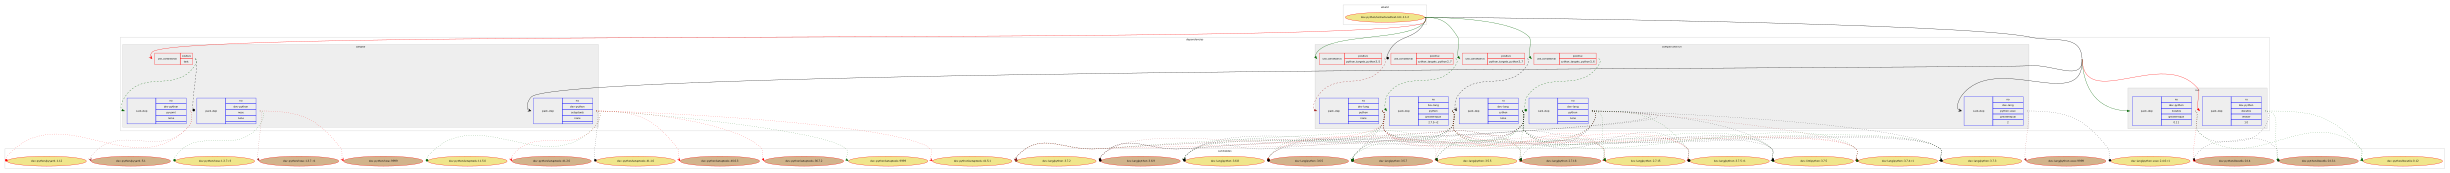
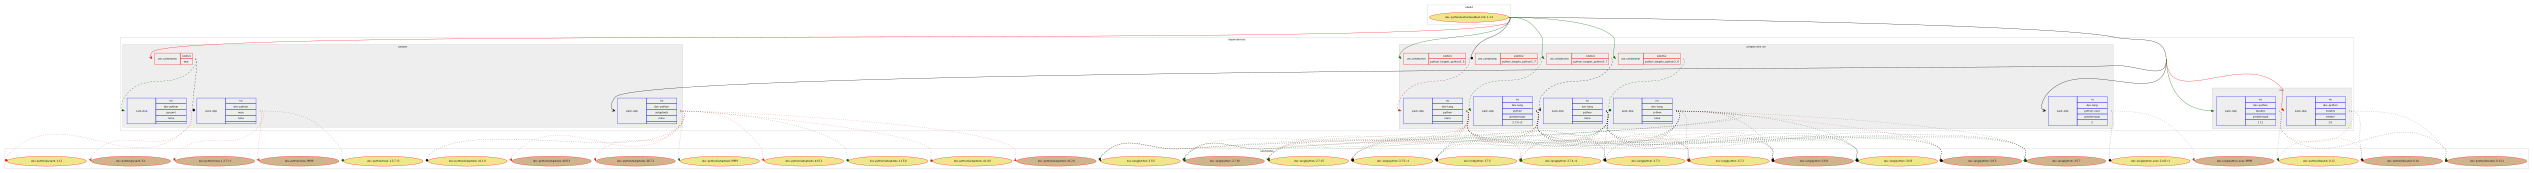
node "dev-python/setuptools-41.4.0": added
